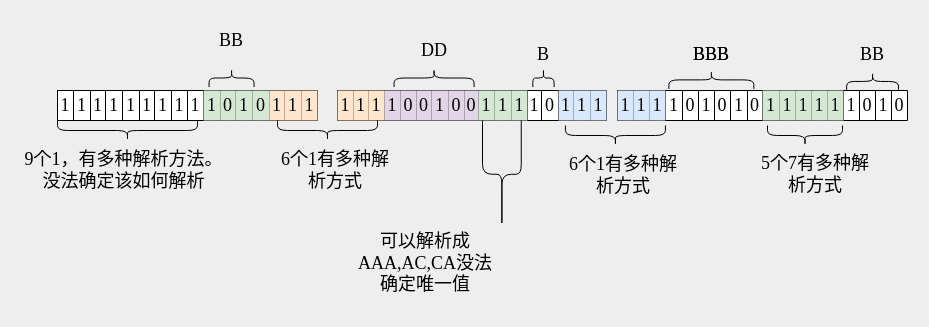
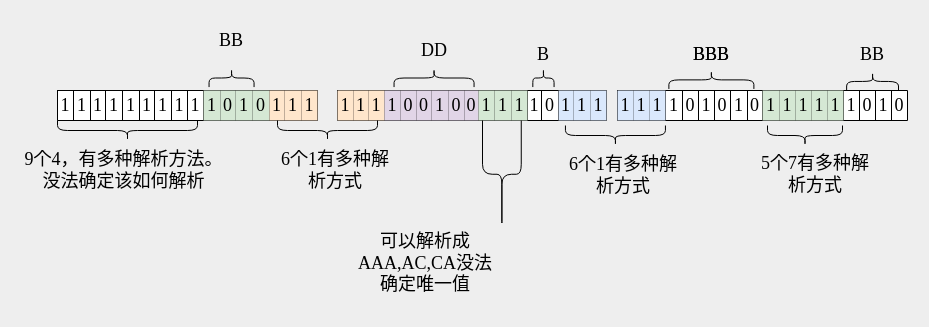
node "9个1，有多种解析方法。没法确定该如何解析": label "9个1，有多种解析方法。没法确定该如何解析" -> "9个4，有多种解析方法。没法确定该如何解析"
